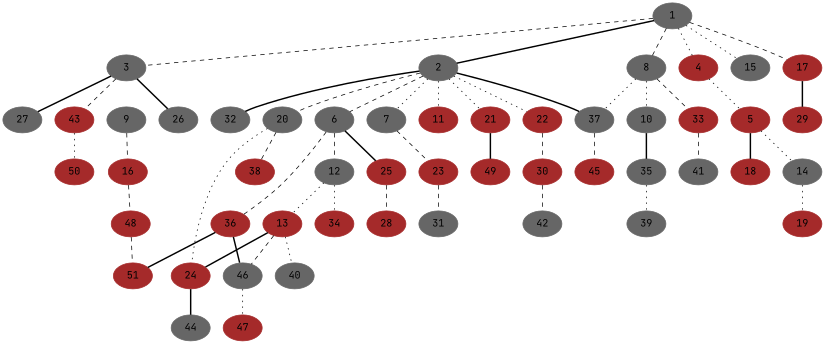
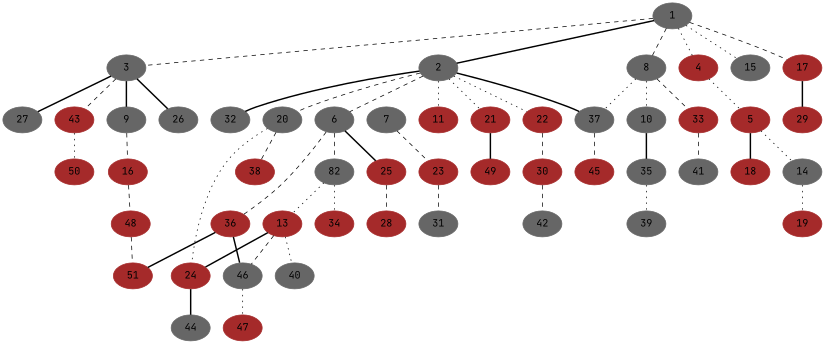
edge "3" -- "9": added
edge "2" -- "7": removed
node "12": label "12" -> "82"
